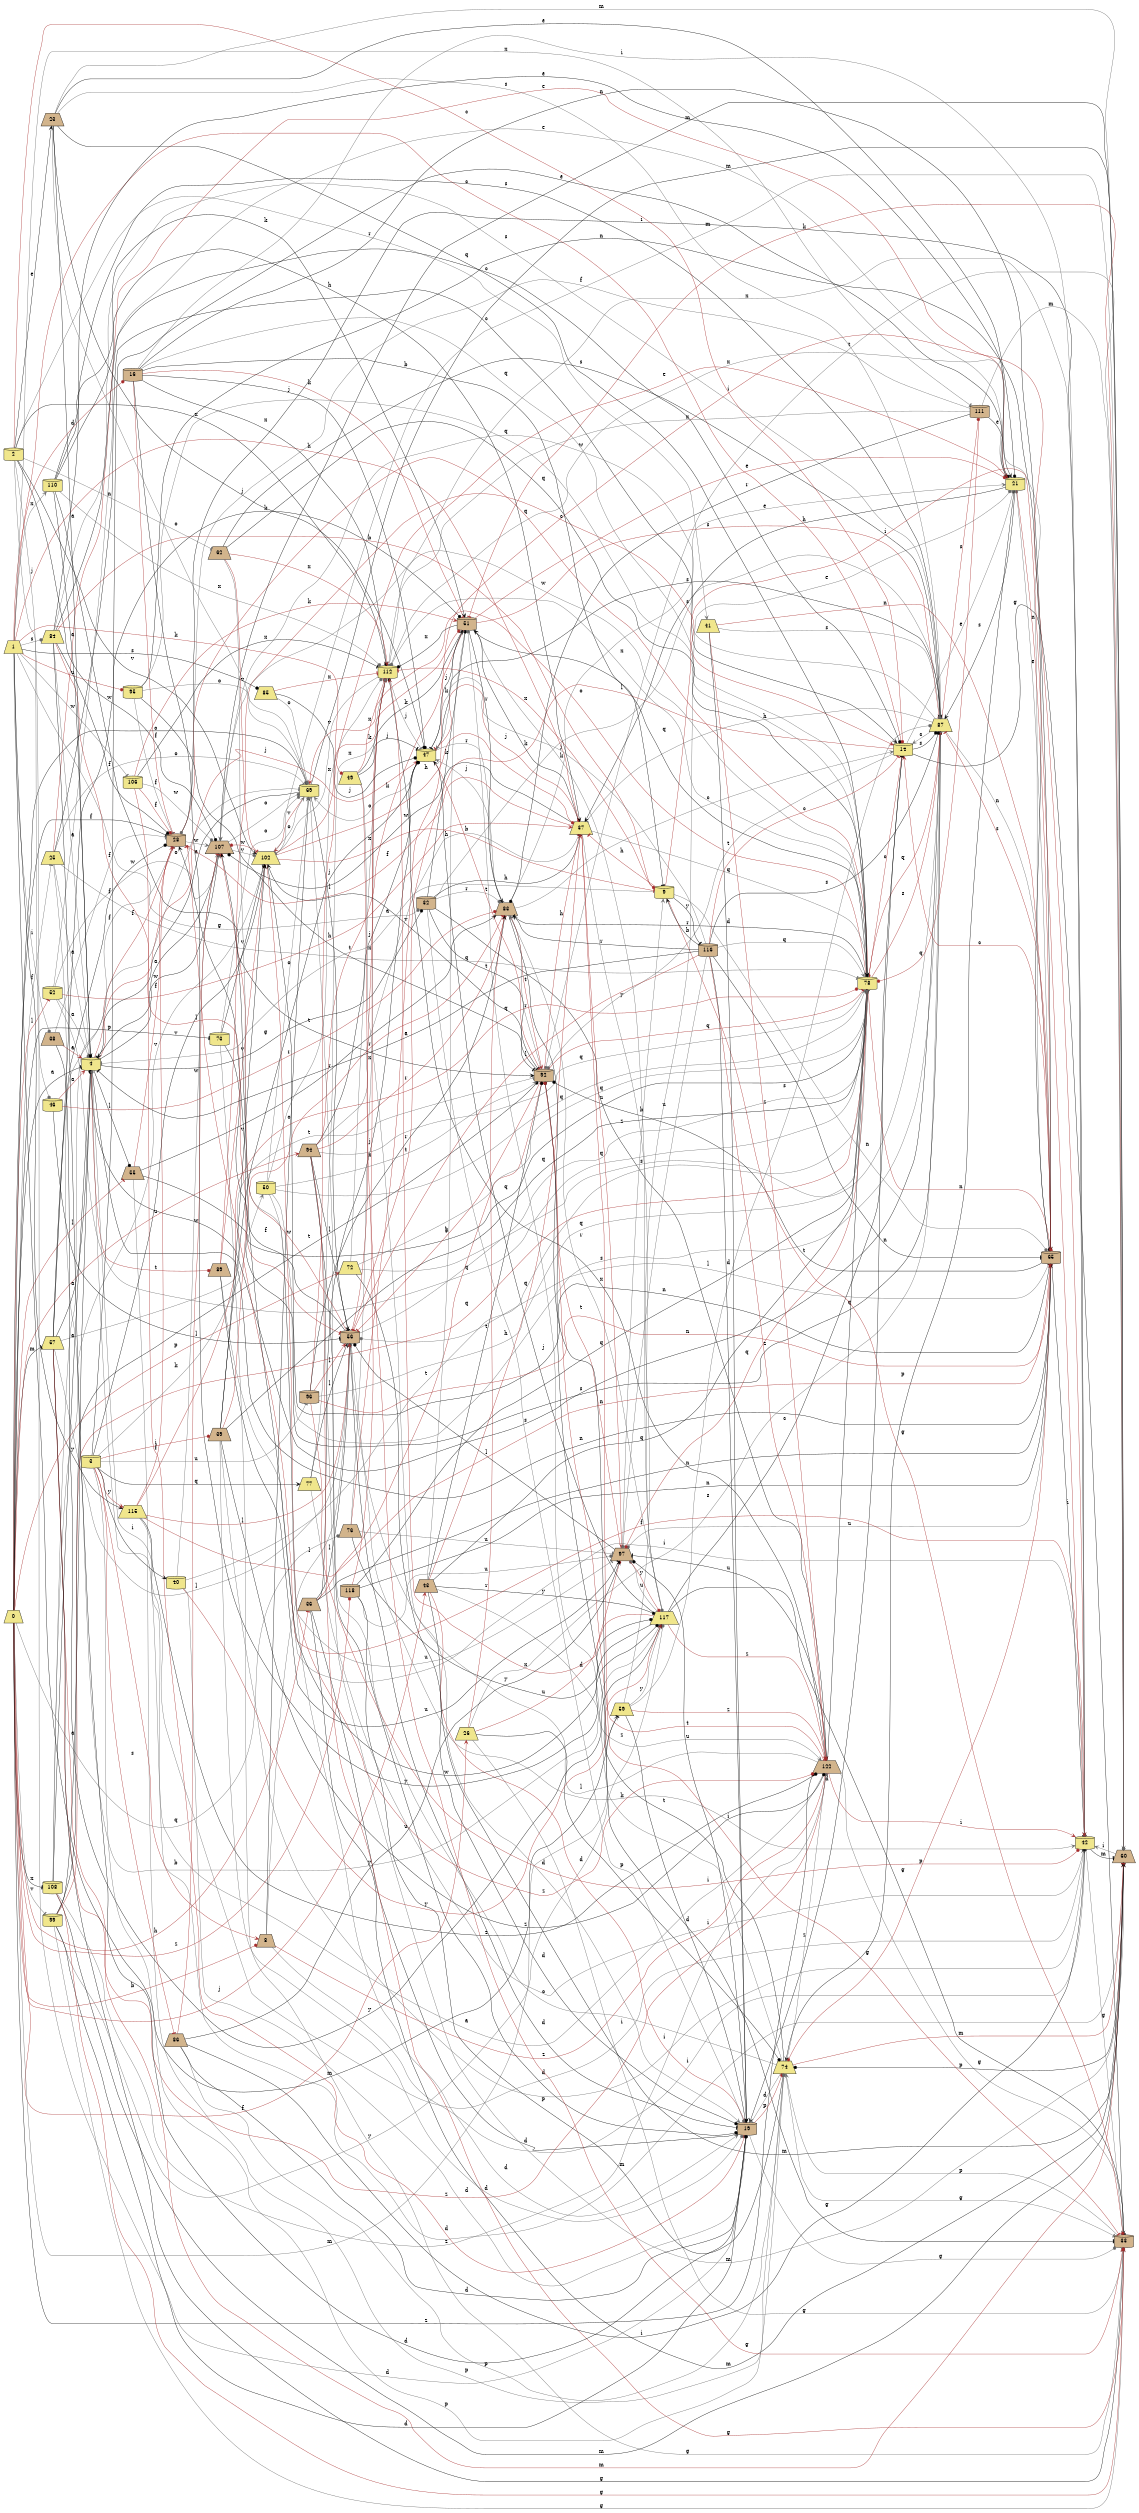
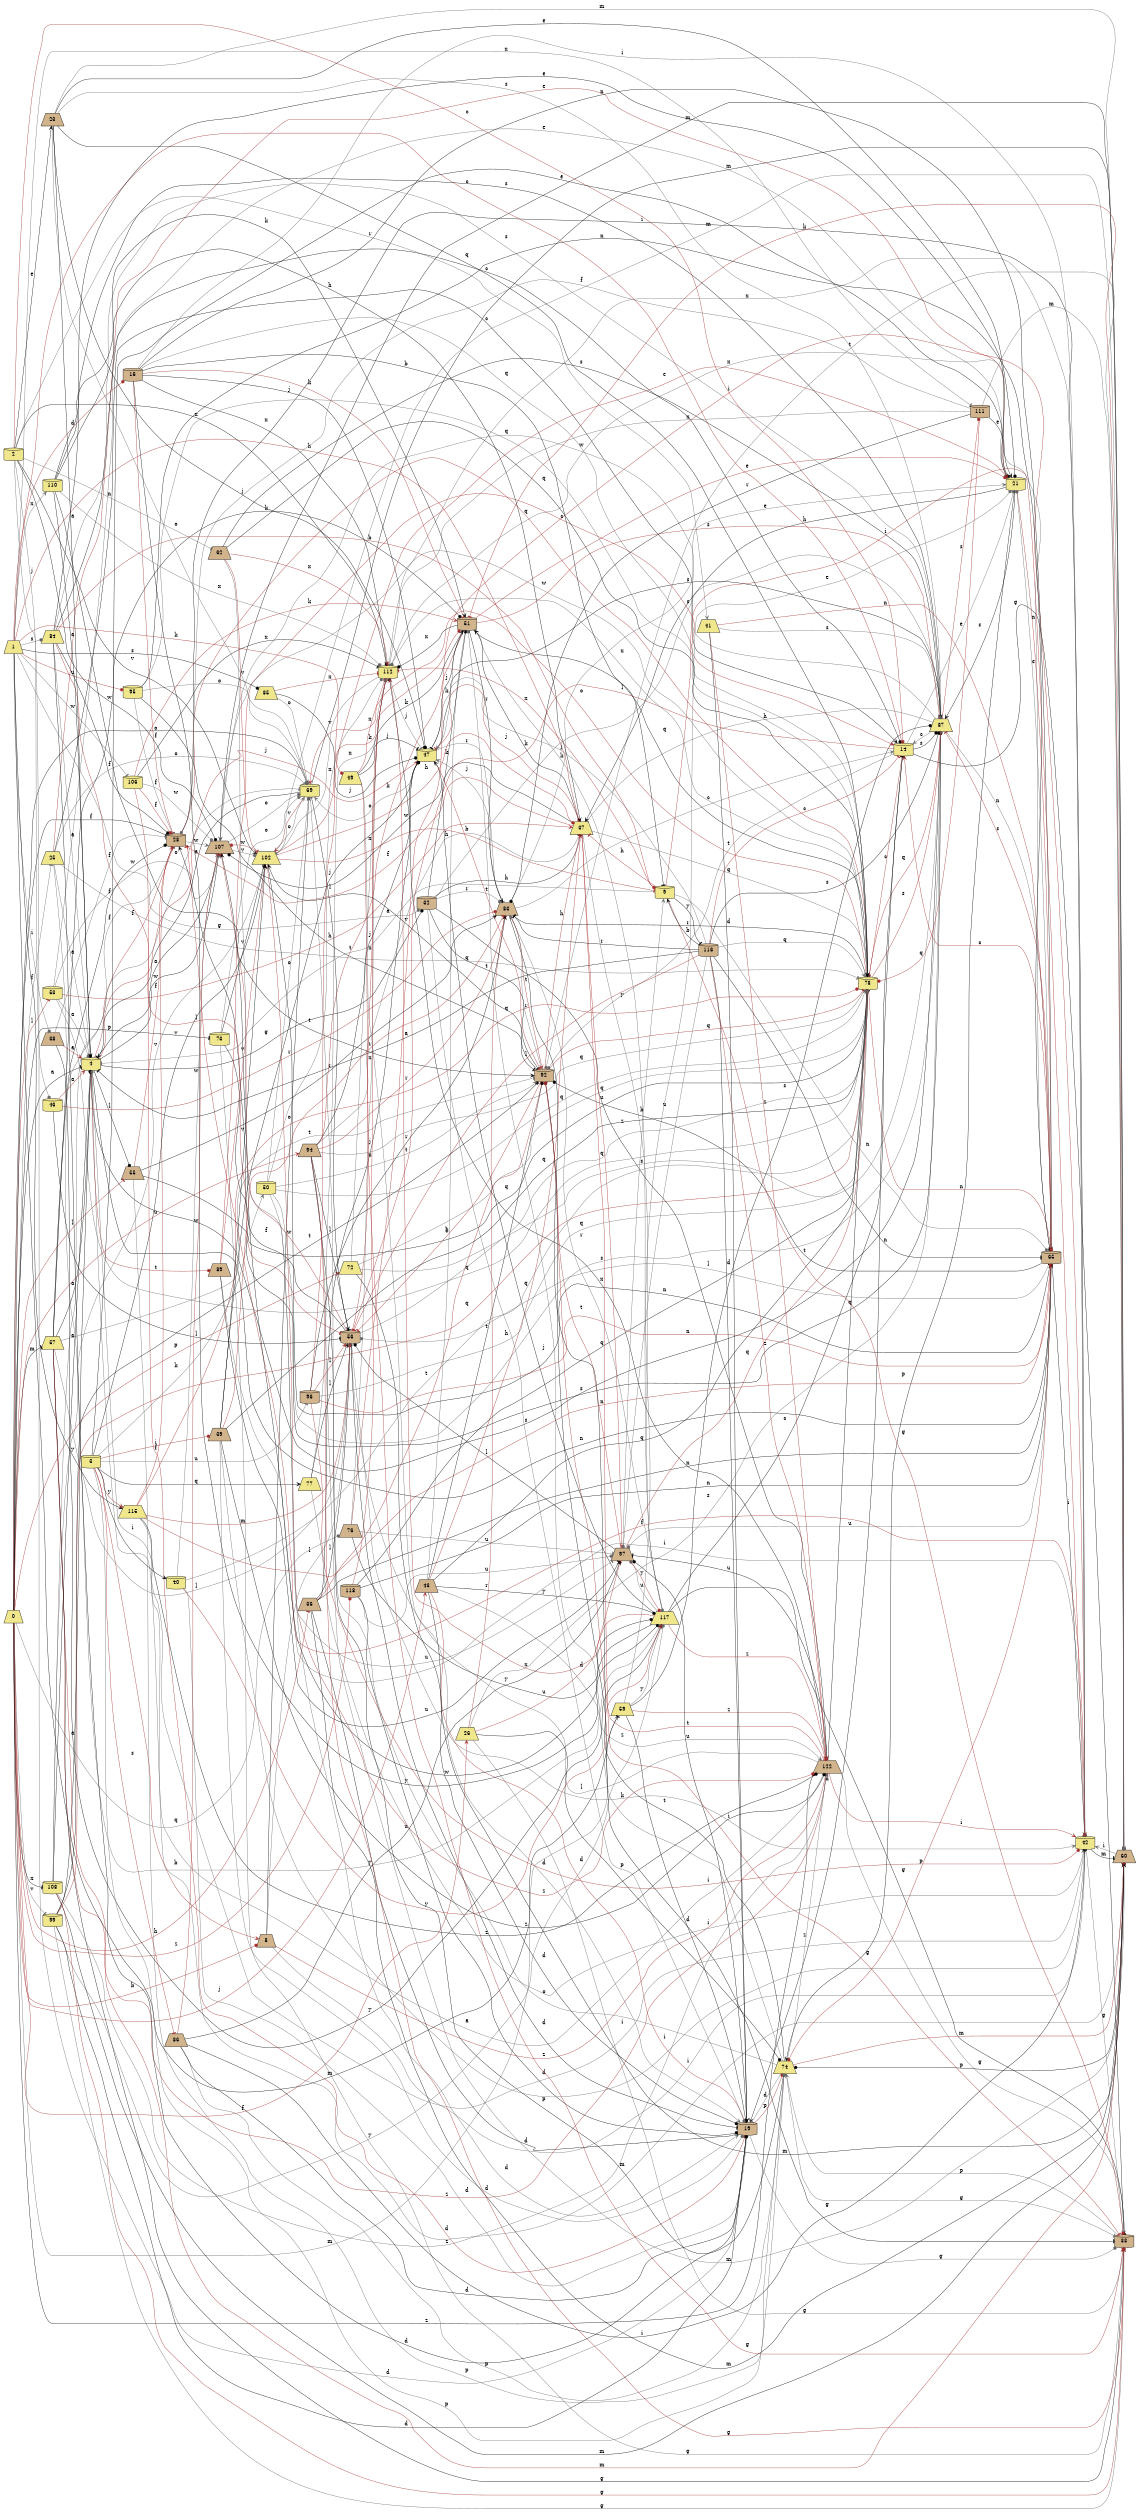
edge "116" -> "83": arrowhead vee -> tee
node "52": label "52" -> "53"
edge "59" -> "87": color gray40 -> black
edge "78" -> "97": reversed
edge "115" -> "56": label "l" -> "m"
